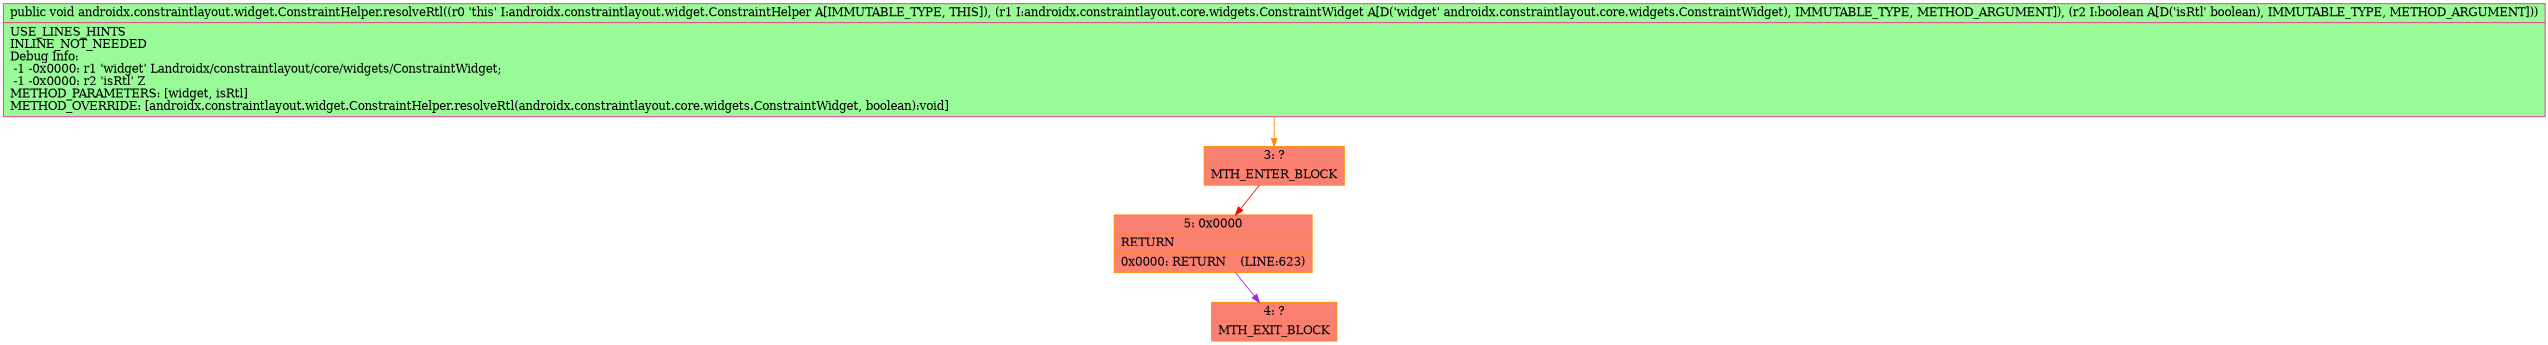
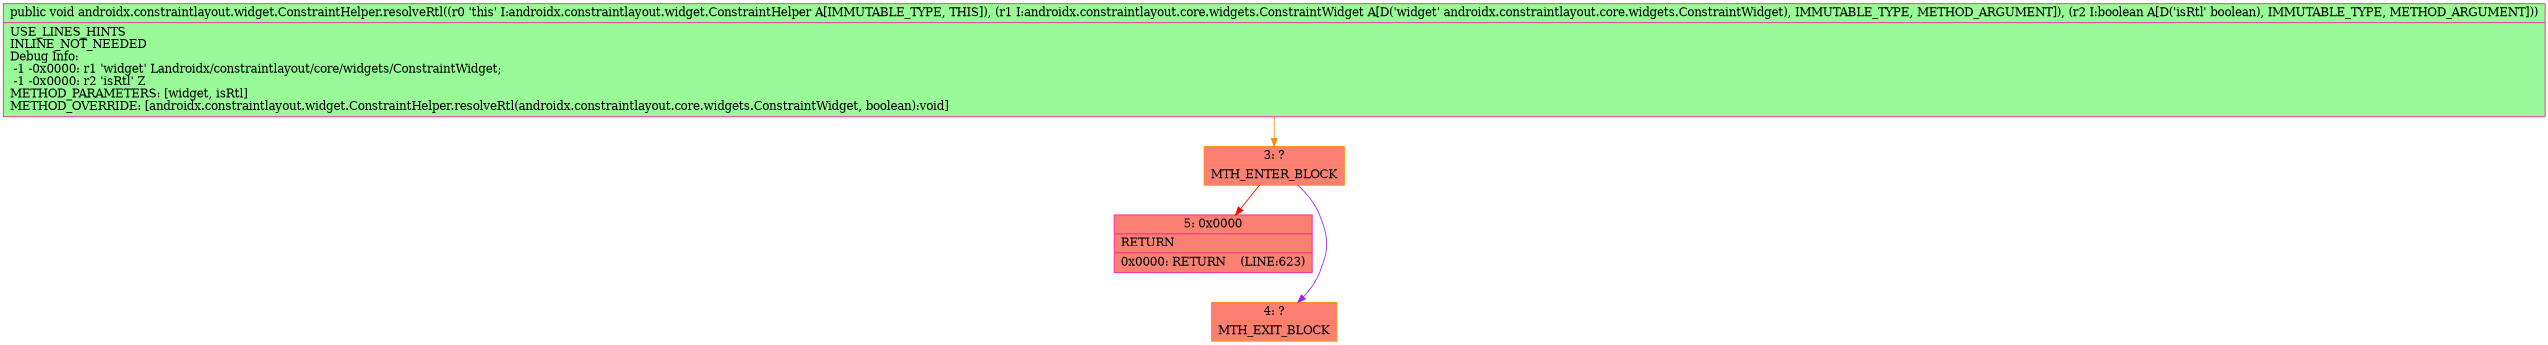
node "5: 0x0000": color darkorange -> deeppink
edge "5: 0x0000" -> "4: ?": now "3: ?" -> "4: ?"
